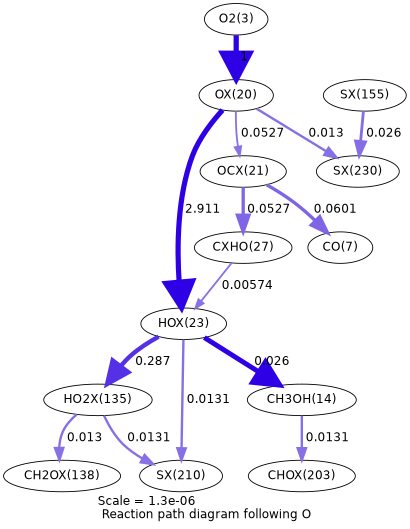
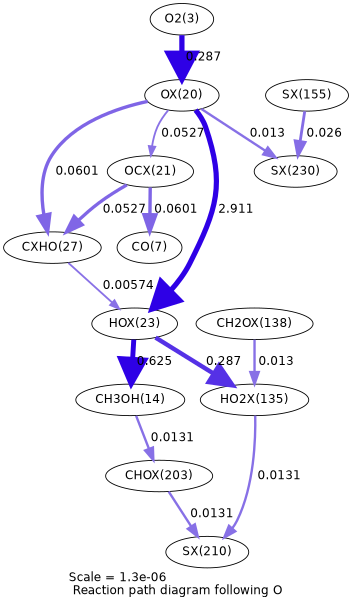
edge "O2(3)" -> "OX(20)": label " 1" -> " 0.287"
edge "OX(20)" -> "CXHO(27)": added, label "0.0601"
edge "HOX(23)" -> "CH3OH(14)": label " 0.026" -> " 0.625"
edge "HOX(23)" -> "SX(210)": now "CHOX(203)" -> "SX(210)"
edge "HO2X(135)" -> "CH2OX(138)": reversed
